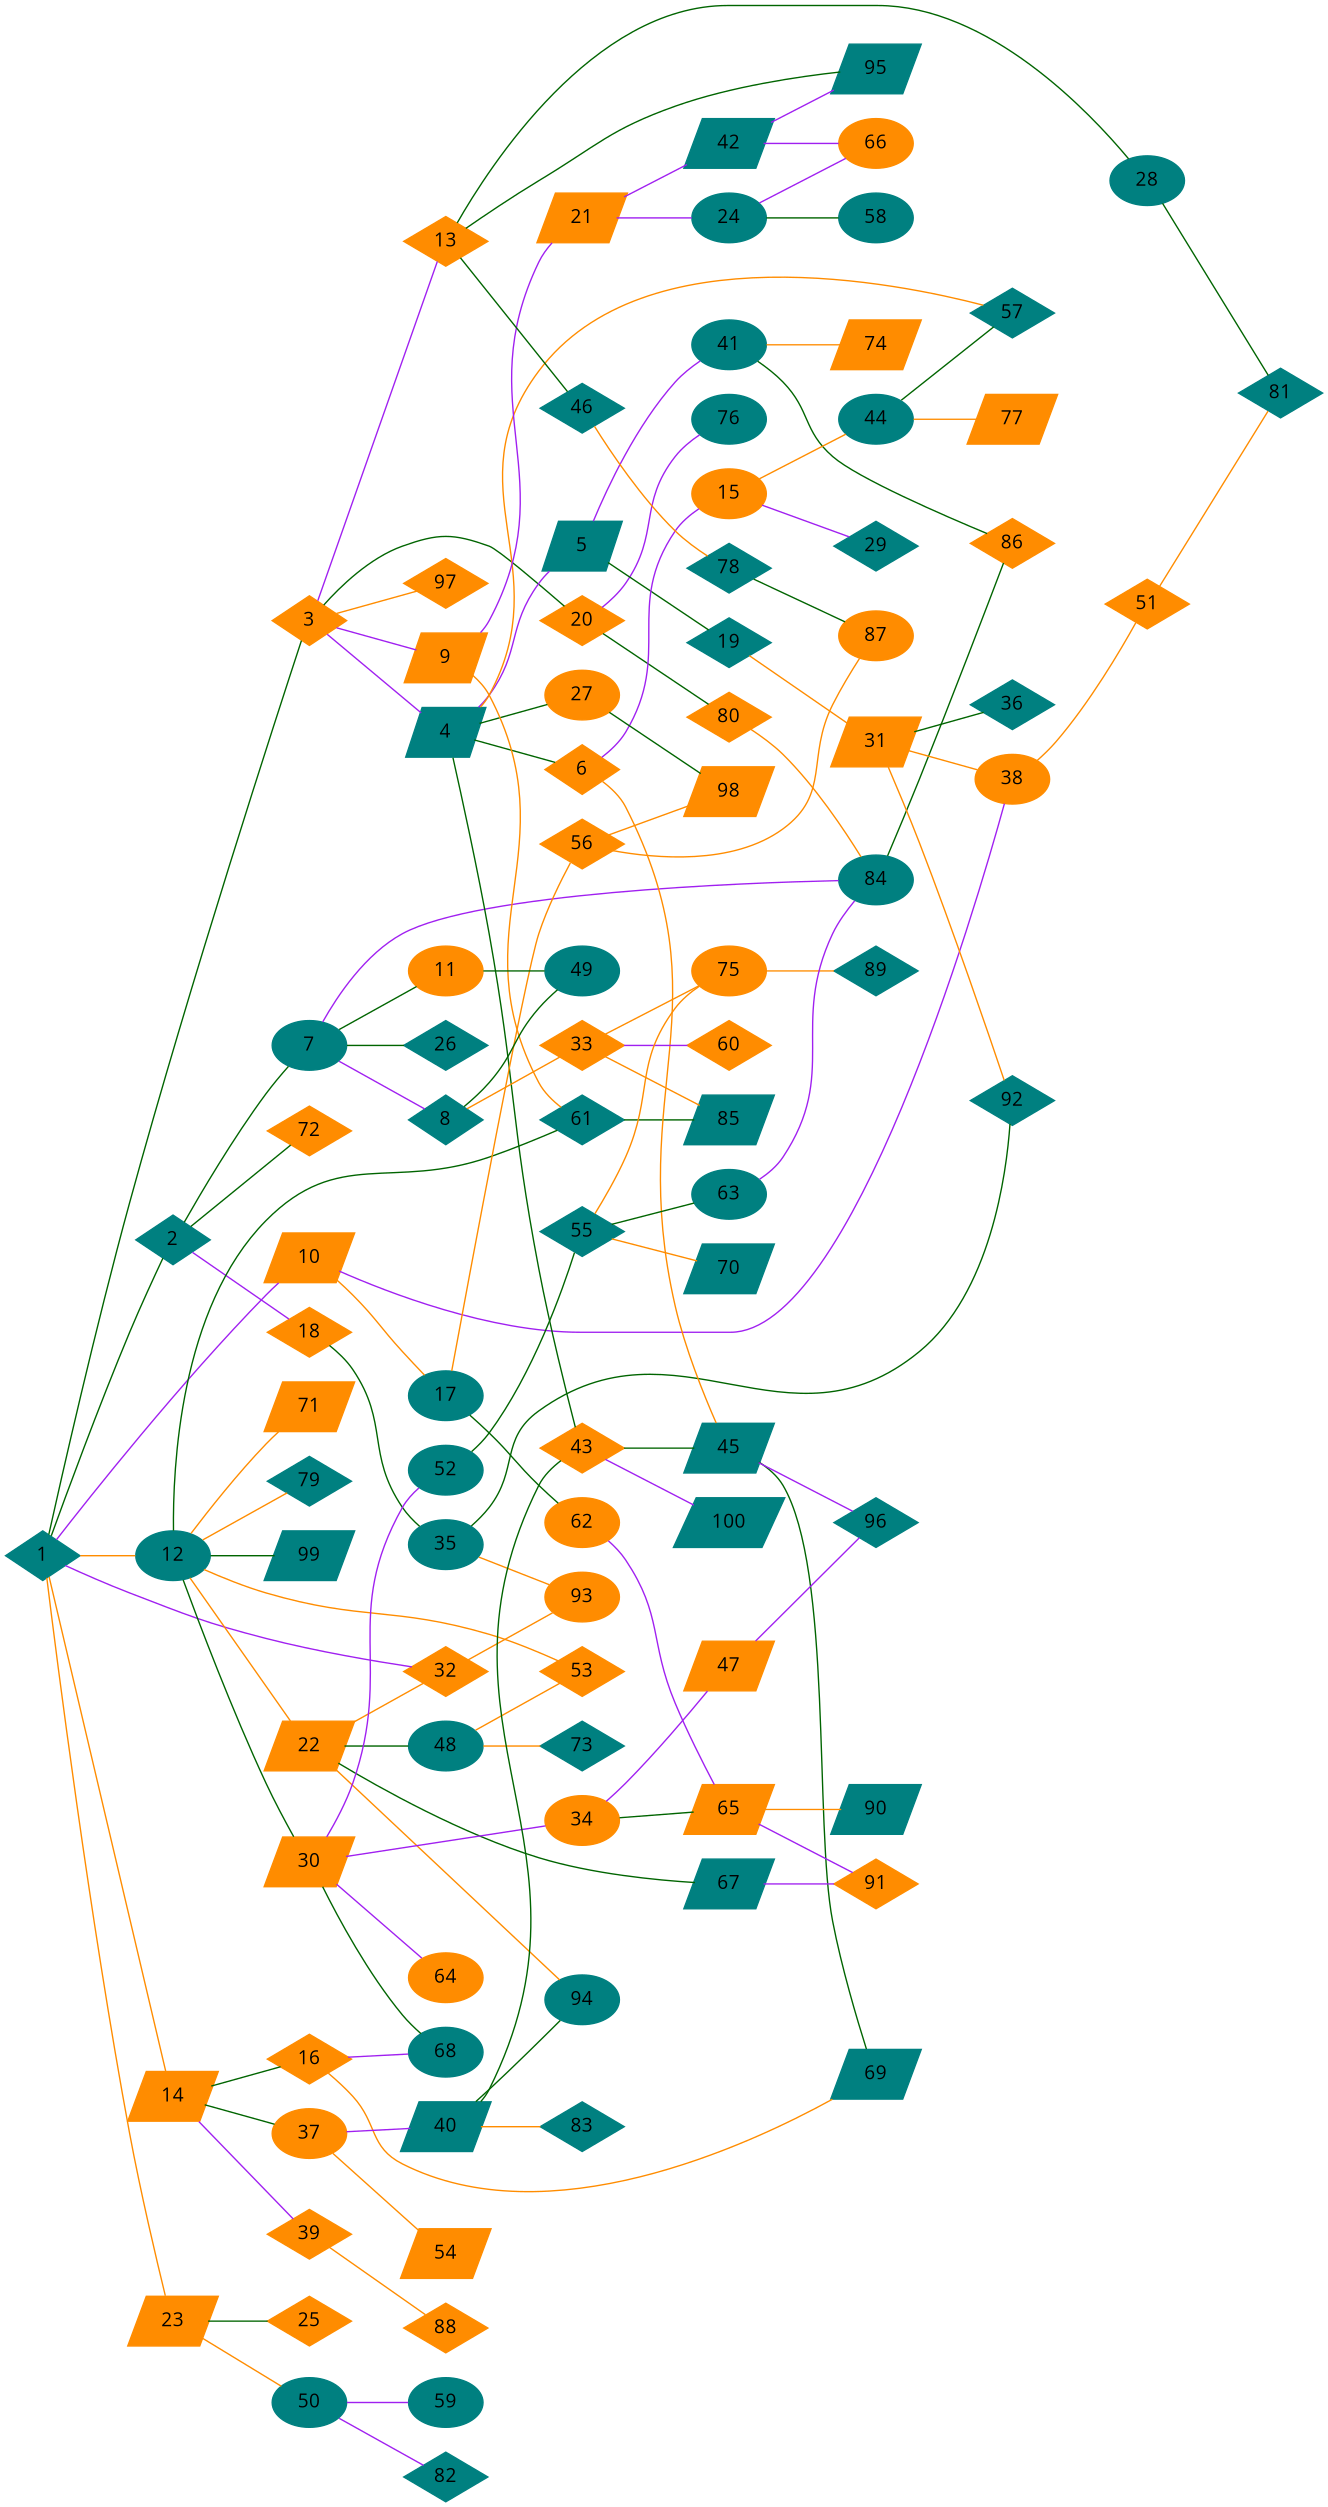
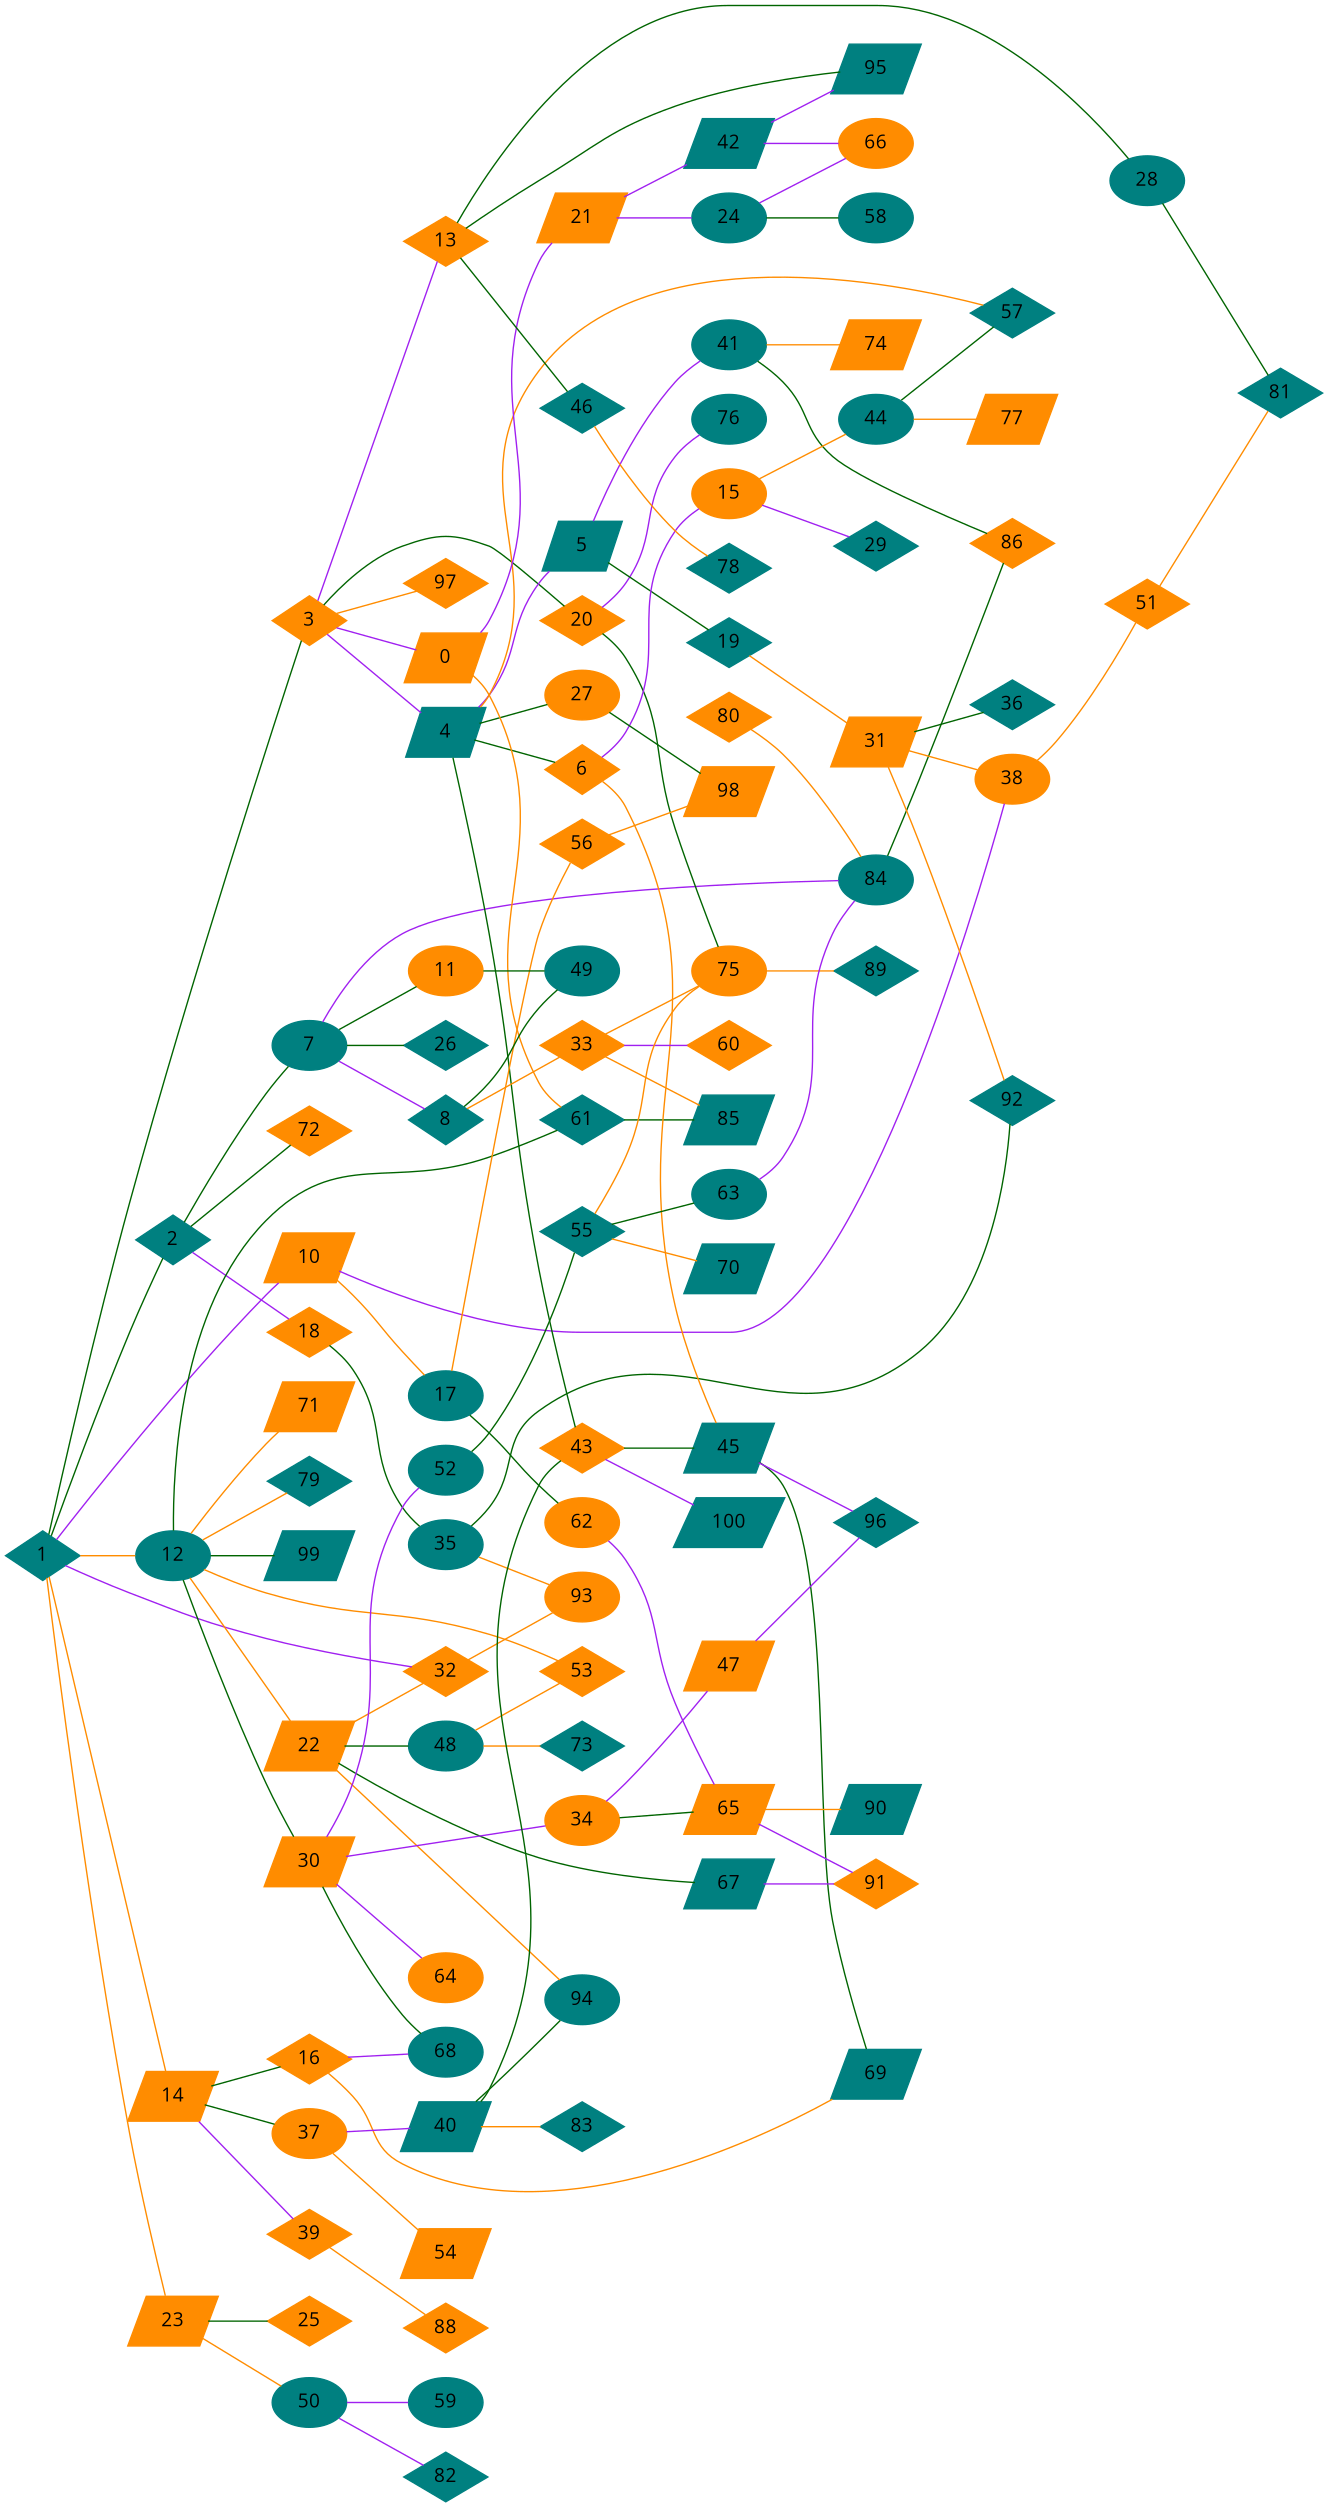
node "87": removed
node "9": label "9" -> "0"
edge "20" -- "80": now "20" -- "75"
